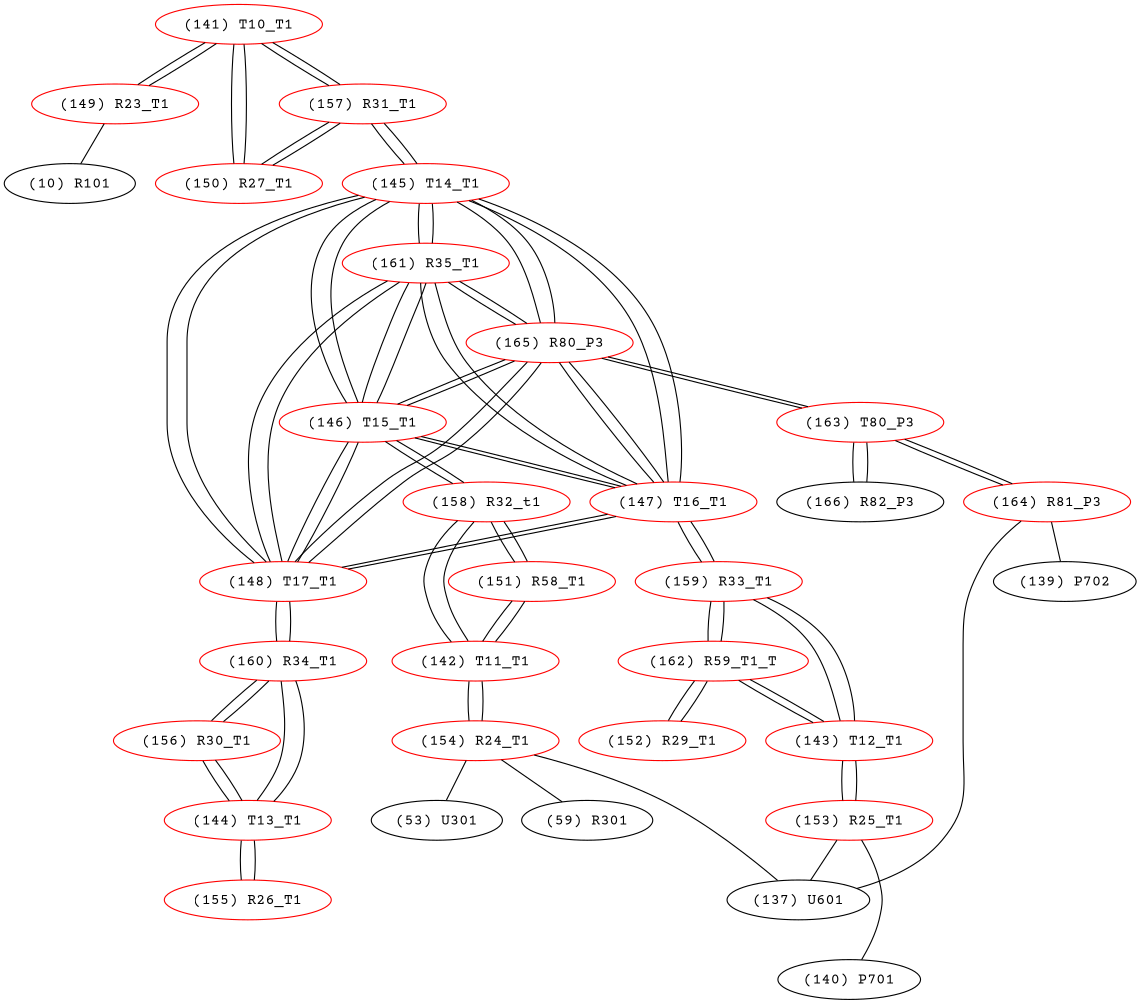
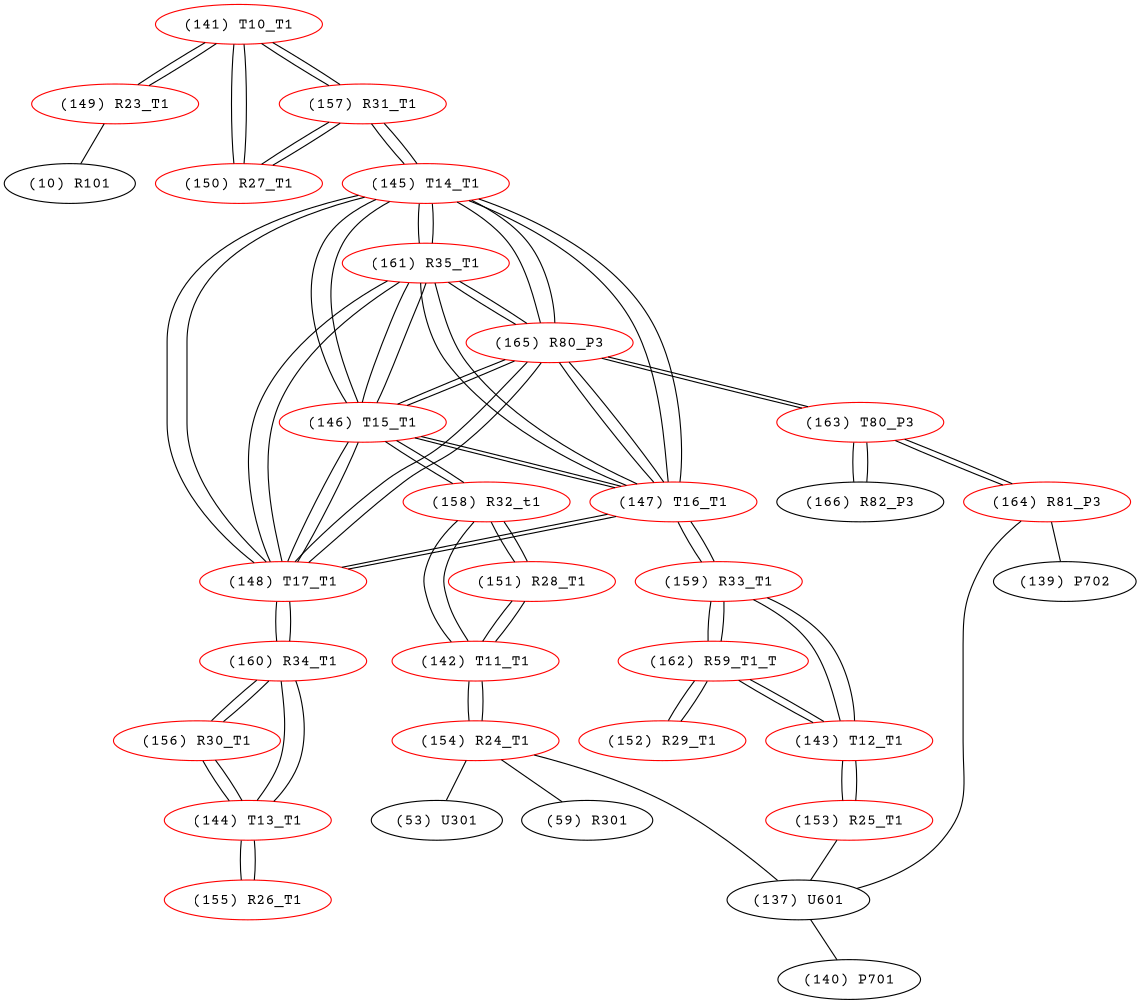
node "(151) R58_T1": label "(151) R58_T1" -> "(151) R28_T1"
edge "(153) R25_T1" -- "(140) P701": now "(137) U601" -- "(140) P701"
